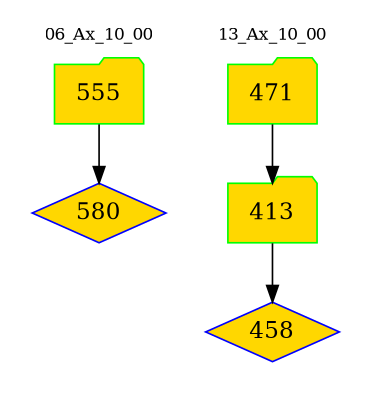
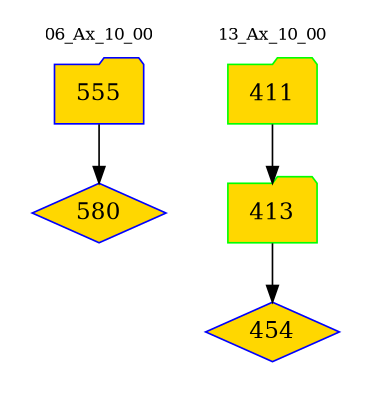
node "555": color green -> blue
node "471": label "471" -> "411"
node "458": label "458" -> "454"
